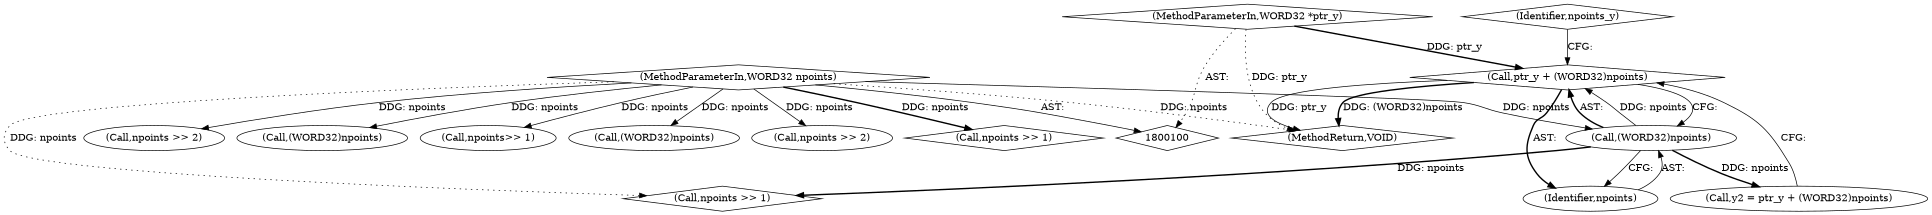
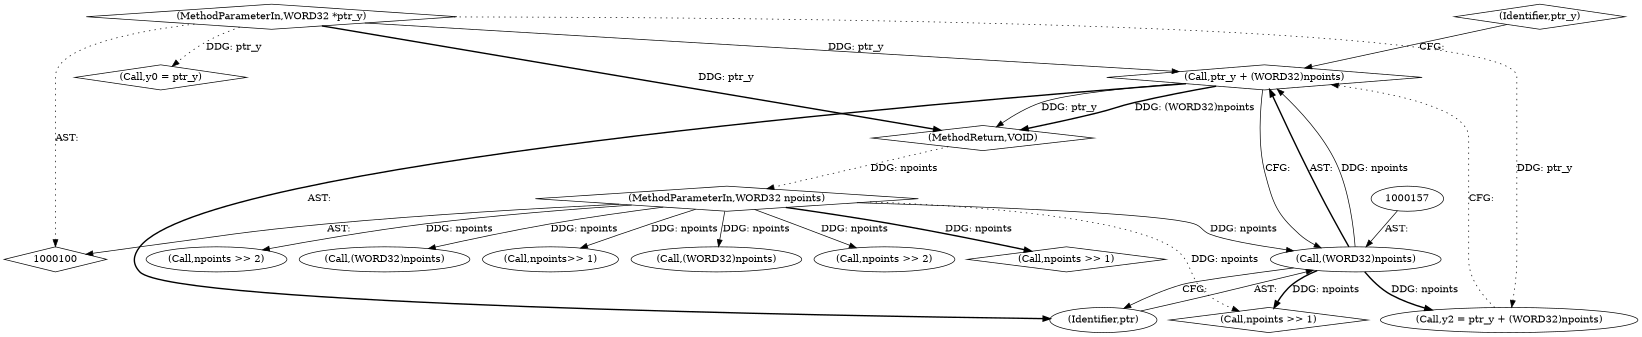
node "(Identifier,npoints_y)": label "(Identifier,npoints_y)" -> "(Identifier,ptr_y)"
edge "(MethodParameterIn,WORD32 *ptr_y)" -> "(Call,y2 = ptr_y + (WORD32)npoints)": added, label "DDG: ptr_y"
edge "(MethodParameterIn,WORD32 *ptr_y)" -> "(Call,ptr_y + (WORD32)npoints)": style bold -> solid
node "(Call,y0 = ptr_y)": added
edge "(MethodParameterIn,WORD32 *ptr_y)" -> "(MethodReturn,VOID)": style dotted -> bold
edge "(MethodParameterIn,WORD32 npoints)" -> "(MethodReturn,VOID)": reversed
edge "(Call,y2 = ptr_y + (WORD32)npoints)" -> "(Call,ptr_y + (WORD32)npoints)": style solid -> dotted
node "1800100": label "1800100" -> "1000100"
node "1000157": added
node "(Identifier,npoints)": label "(Identifier,npoints)" -> "(Identifier,ptr)"
